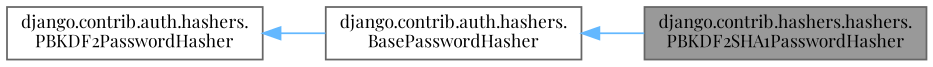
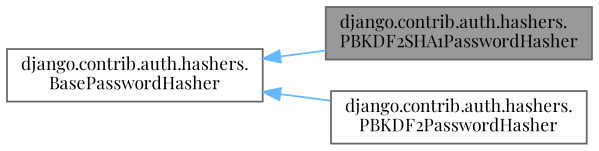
edge "django.contrib.auth.hashers. BasePasswordHasher" -> "django.contrib.auth.hashers. PBKDF2PasswordHasher": reversed
node "django.contrib.hashers.hashers. PBKDF2SHA1PasswordHasher": label "django.contrib.hashers.hashers. PBKDF2SHA1PasswordHasher" -> "django.contrib.auth.hashers. PBKDF2SHA1PasswordHasher"
